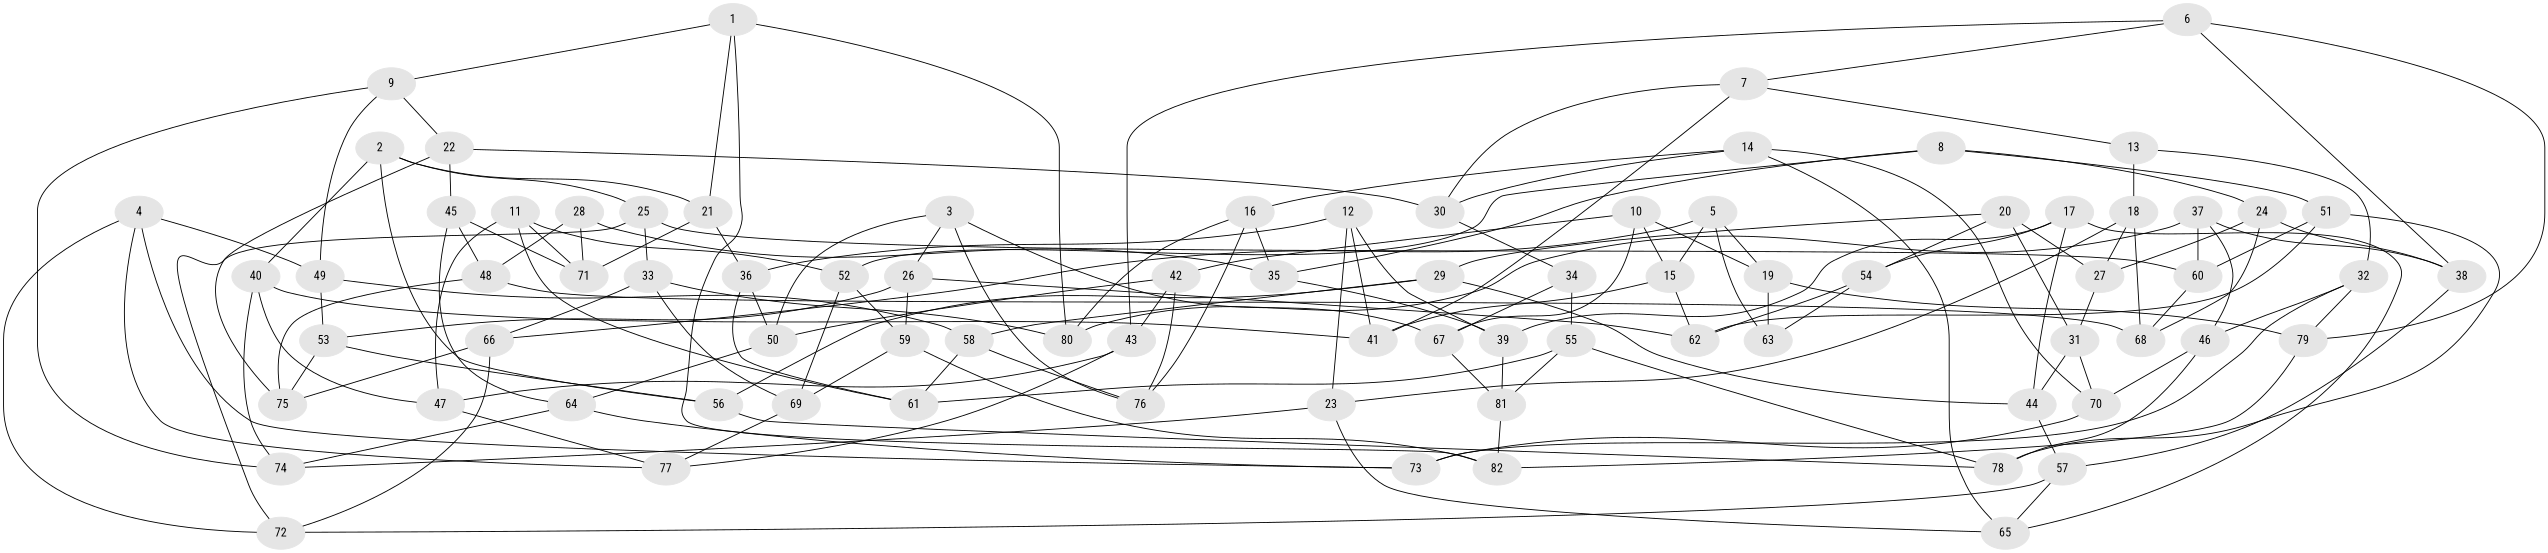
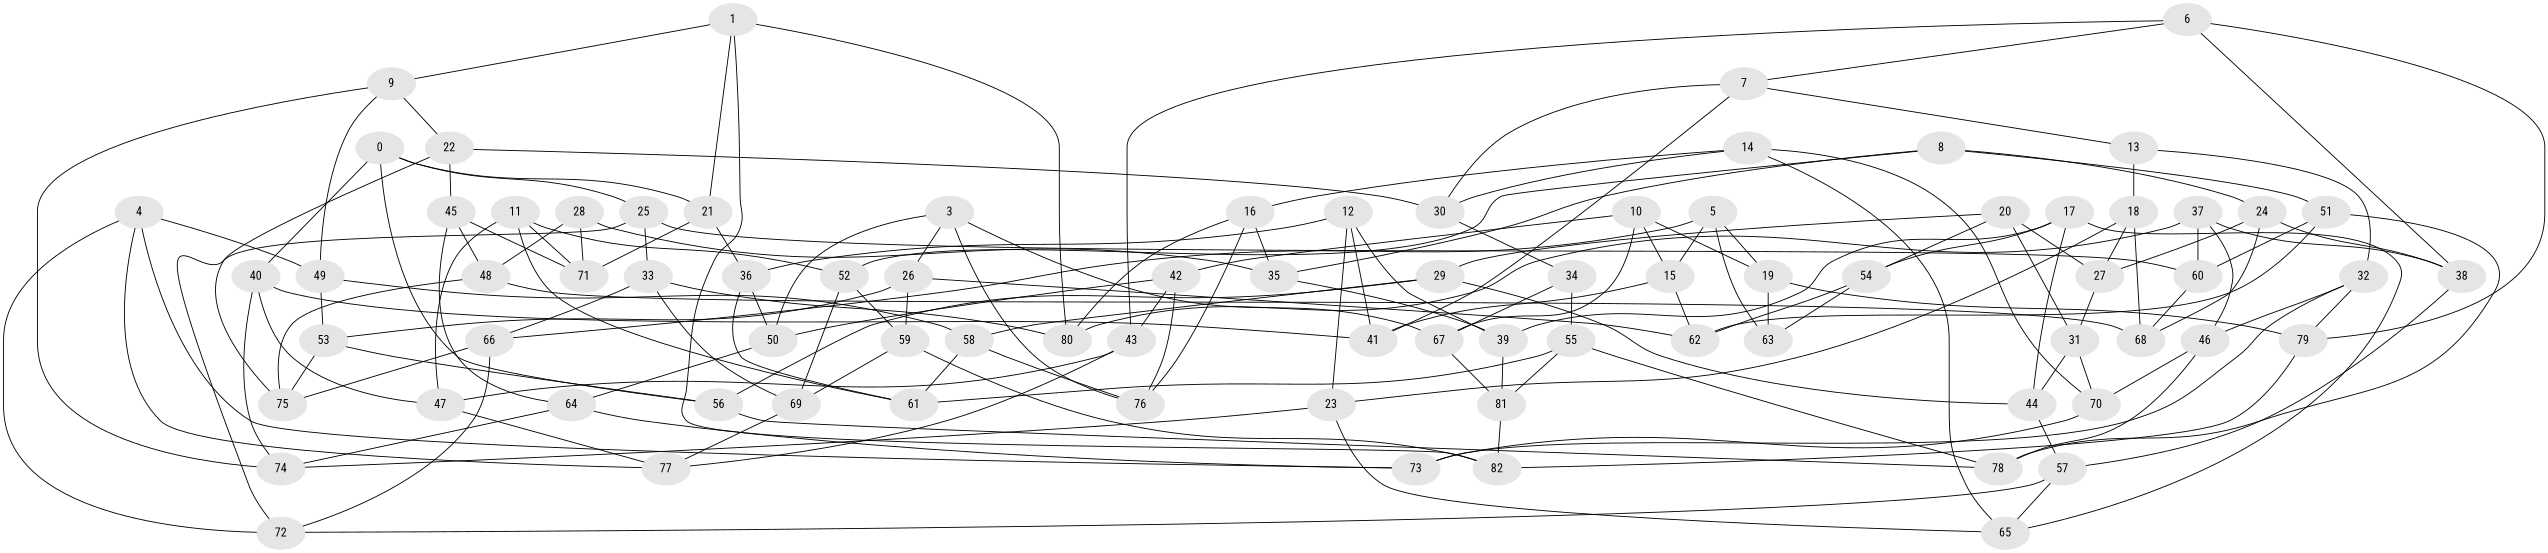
node "2": label "2" -> "0"
